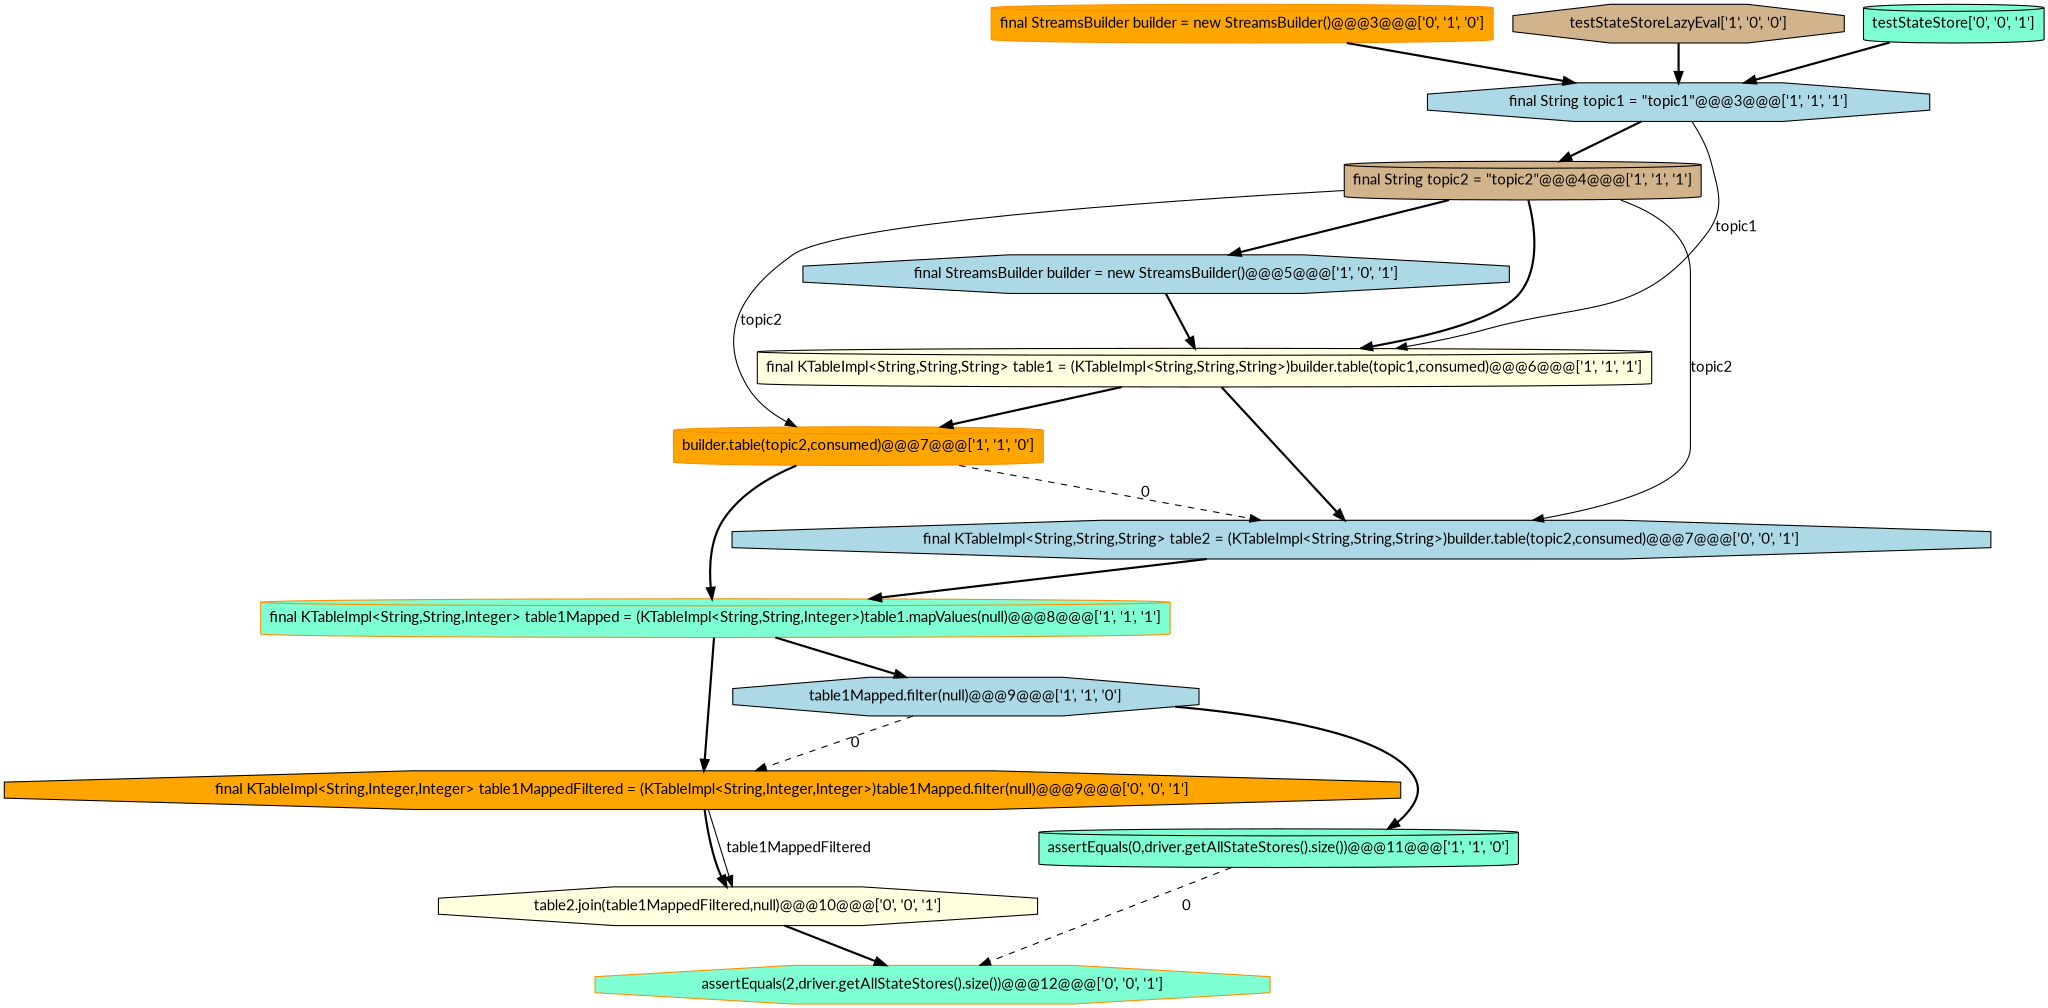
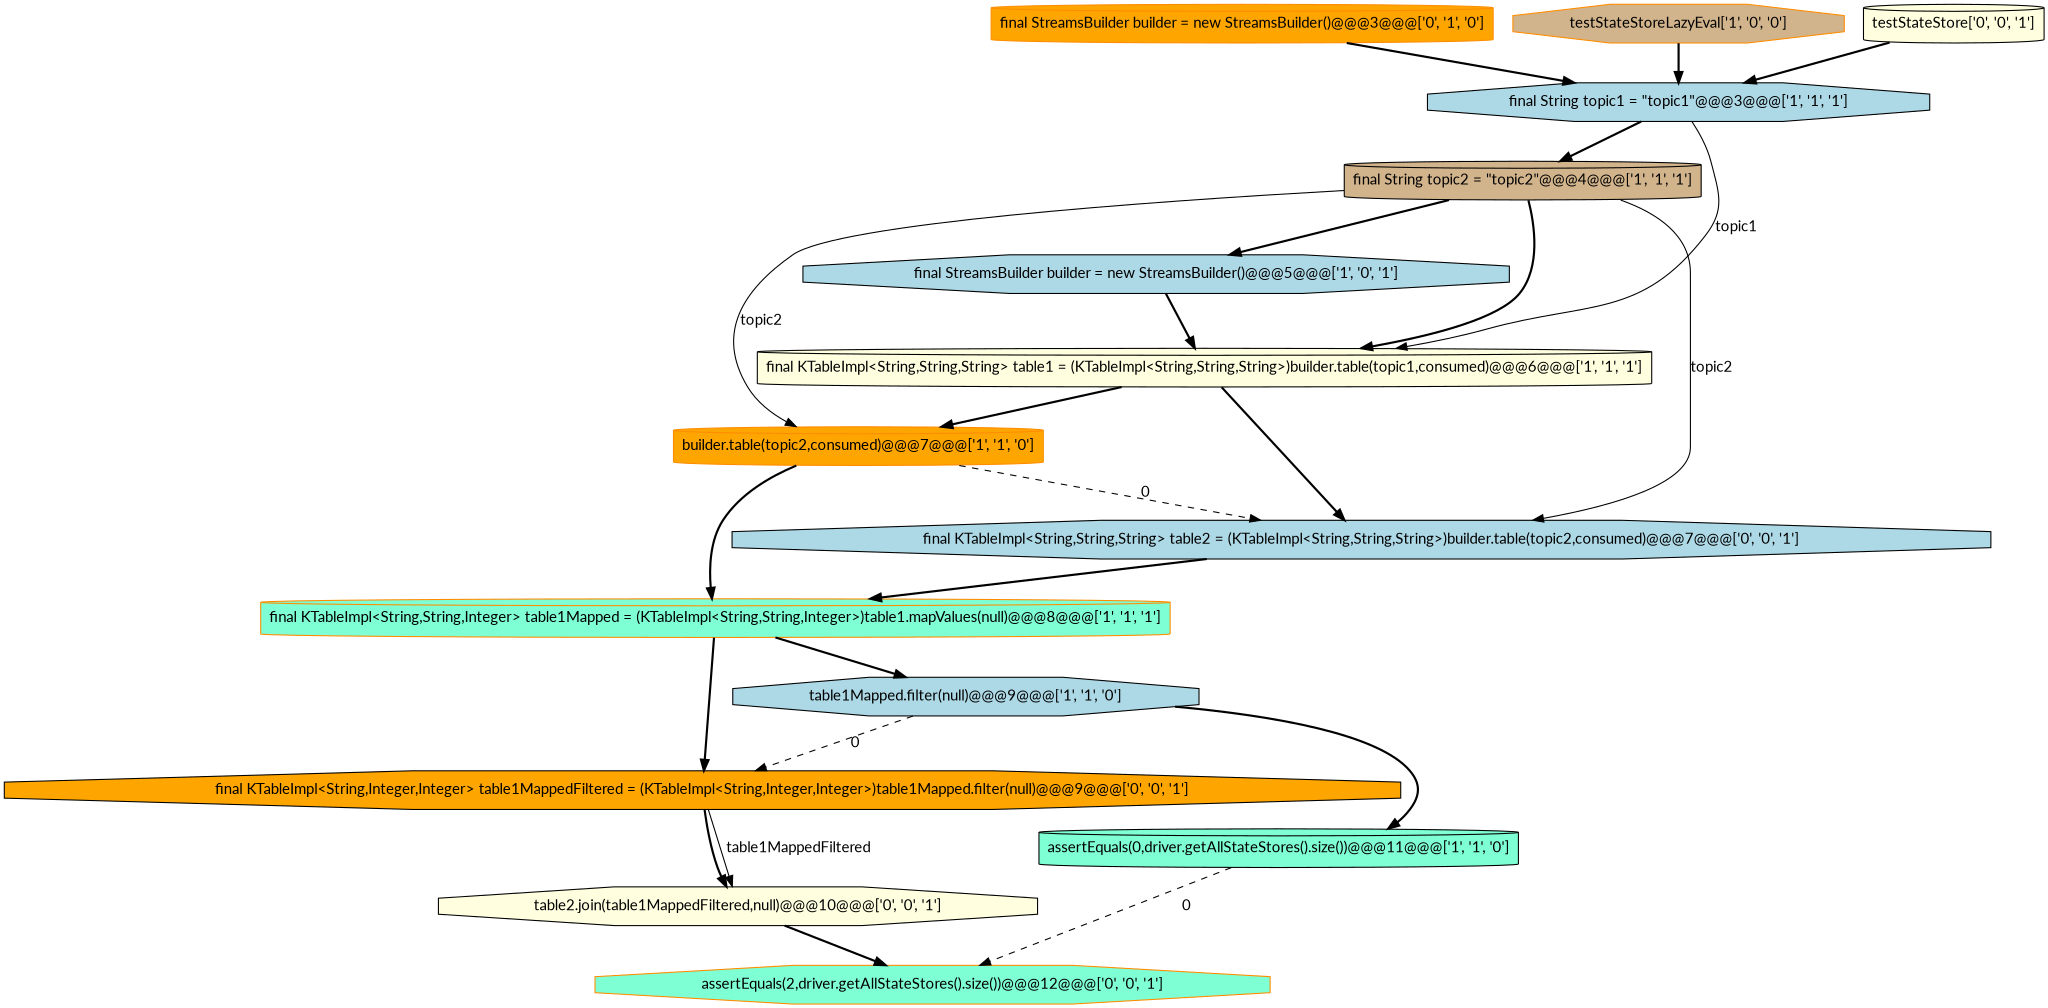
node "testStateStoreLazyEval['1', '0', '0']": color black -> darkorange
node "testStateStore['0', '0', '1']": fillcolor aquamarine -> lightyellow
